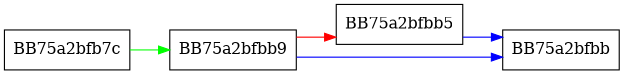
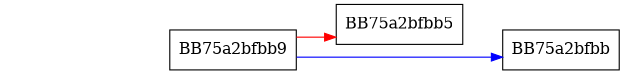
edge "BB75a2bfbb5" -> "BB75a2bfbb": removed
node "BB75a2bfb7c": removed
